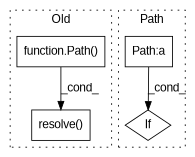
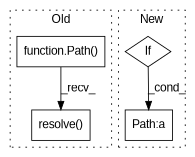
cluster "Path": label "Path" -> "New"
edge "Path:a" -> "If": reversed
edge "function.Path()" -> "resolve()": label "_cond_" -> "_recv_"
